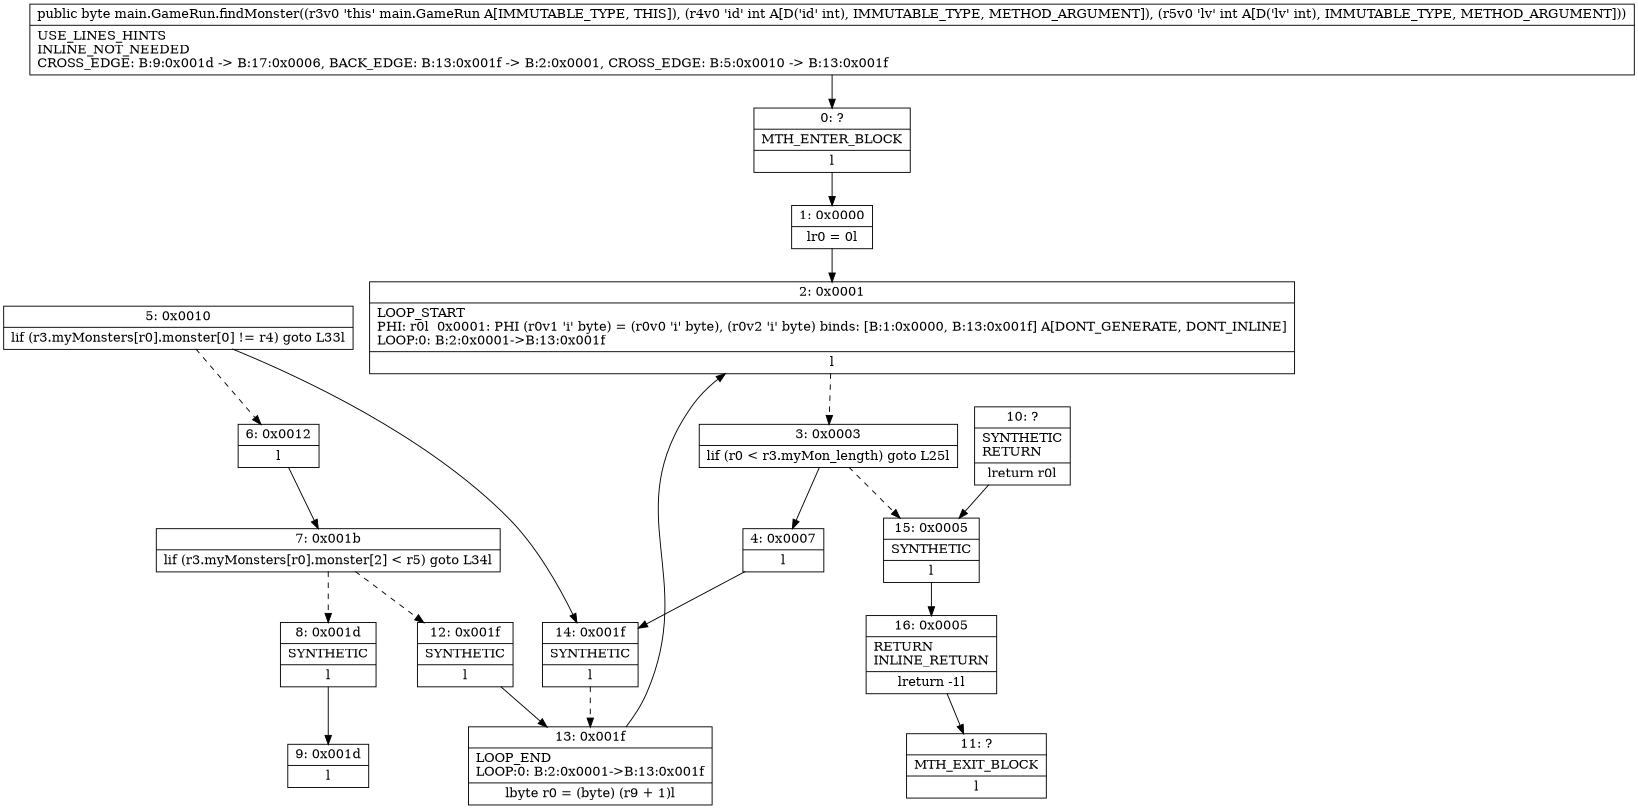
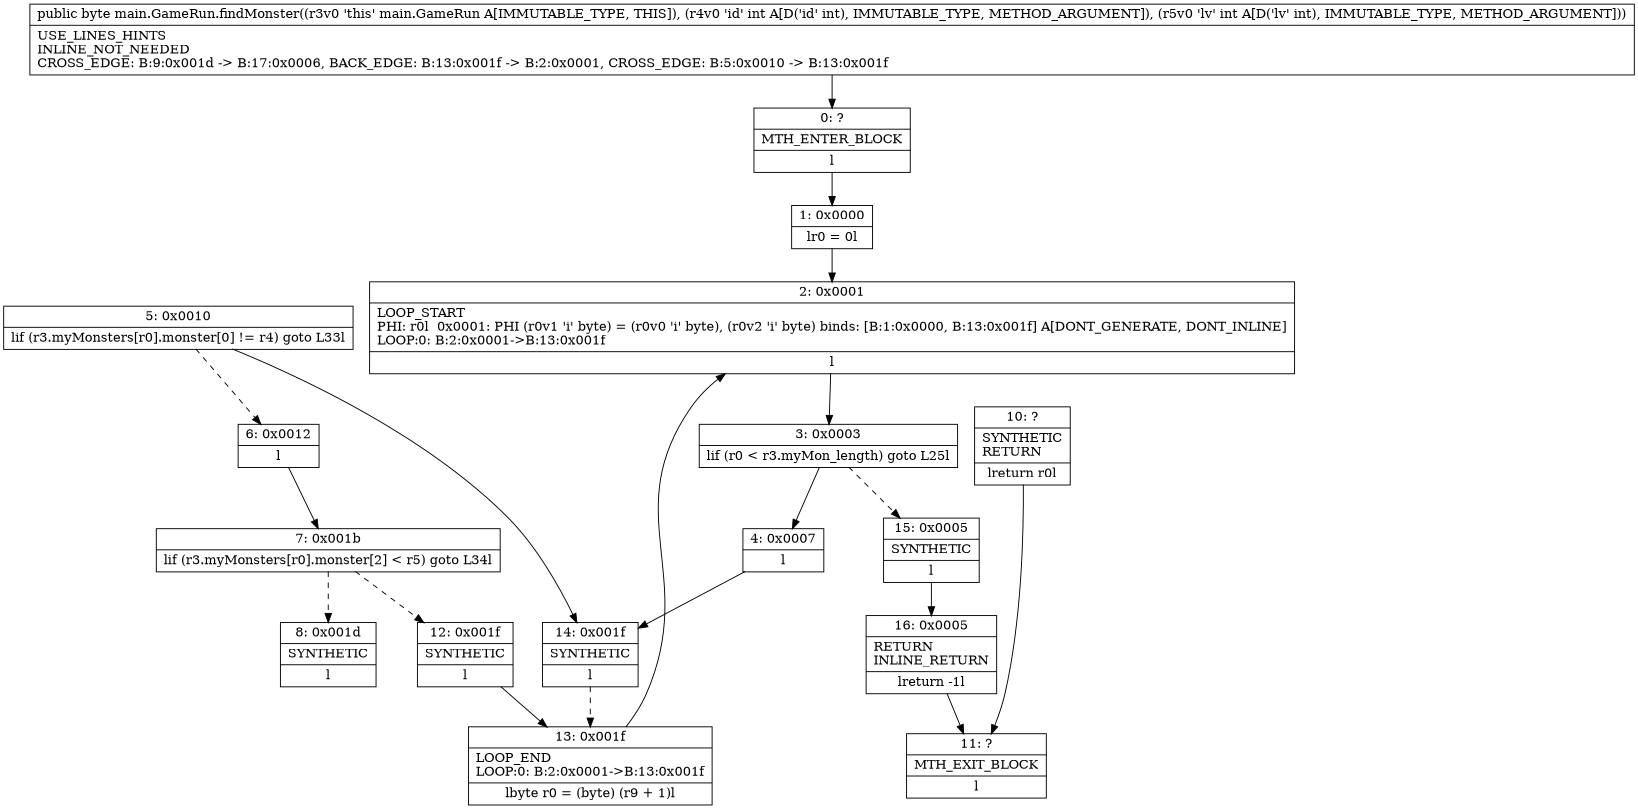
edge "2: 0x0001" -> "3: 0x0003": style dashed -> solid
edge "10: ?" -> "15: 0x0005": now "10: ?" -> "11: ?"
node "9: 0x001d": removed
